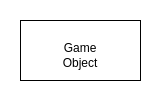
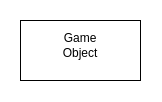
node "Game Object": moved (81, 56) -> (81, 46)
